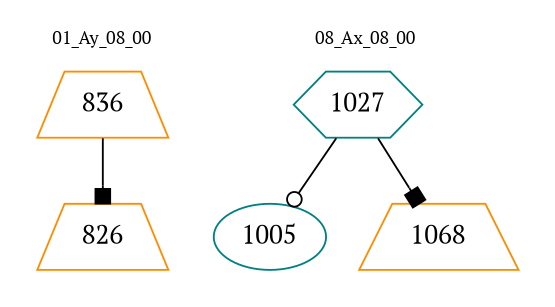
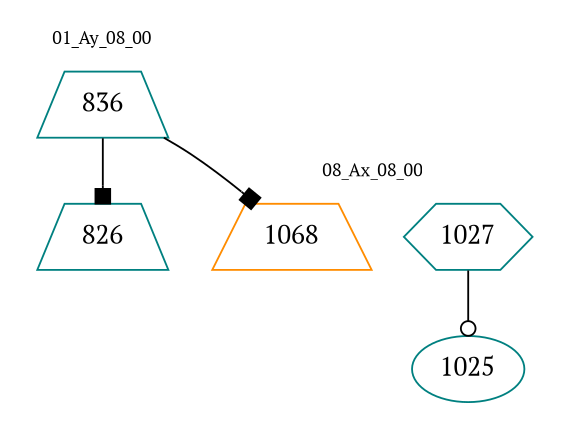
node "836": color darkorange -> teal
edge "1027" -> "1068": now "836" -> "1068"
node "826": color darkorange -> teal
node "1005": label "1005" -> "1025"
